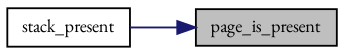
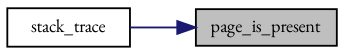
node "stack_present": label "stack_present" -> "stack_trace"
